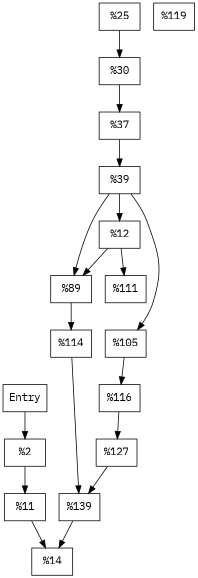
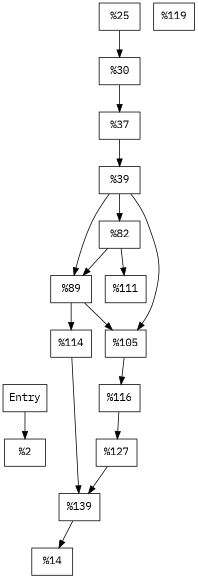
node "%12": label "%12" -> "%82"
edge "%89" -> "%105": added
node "%11": removed
